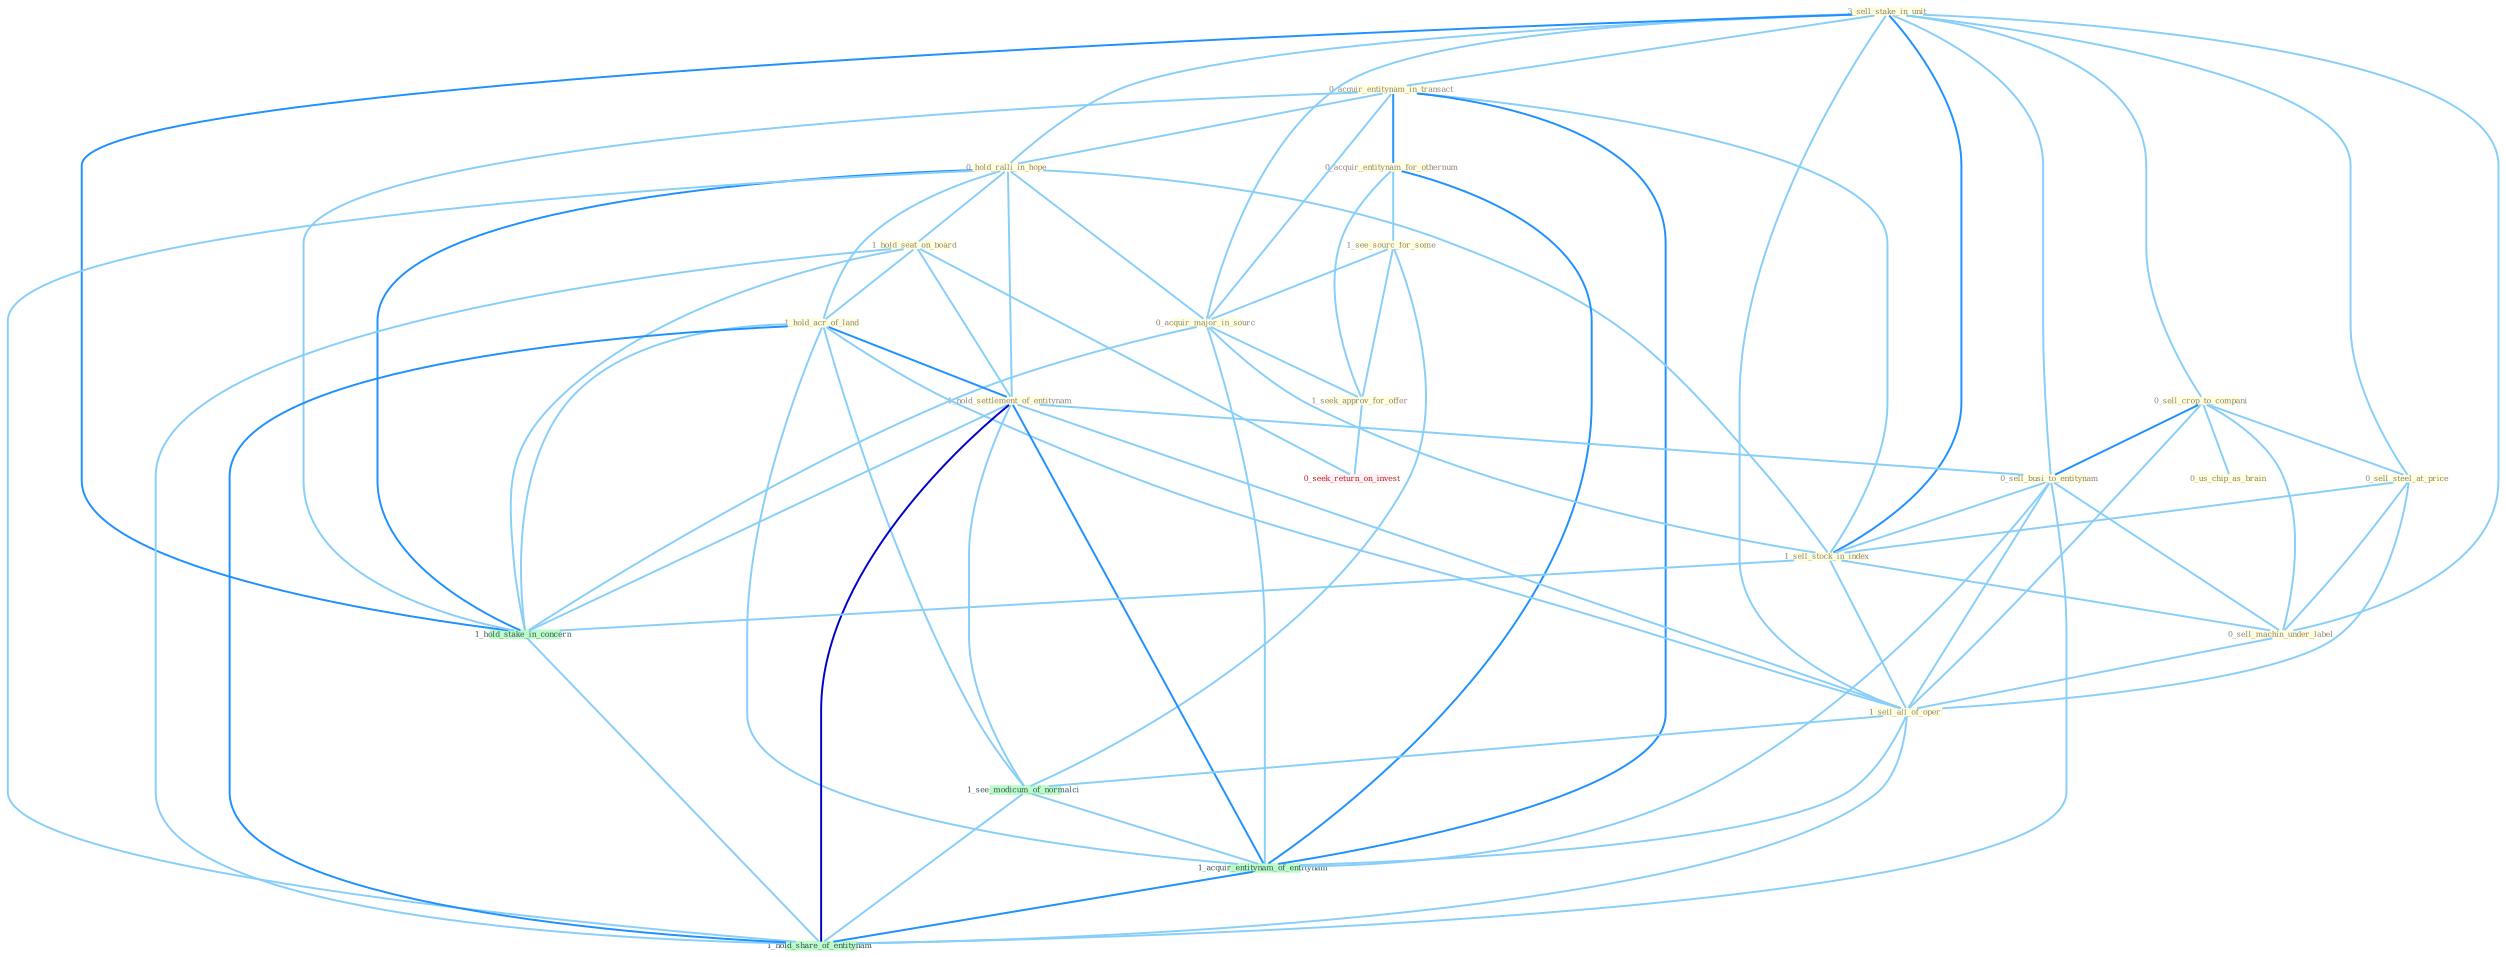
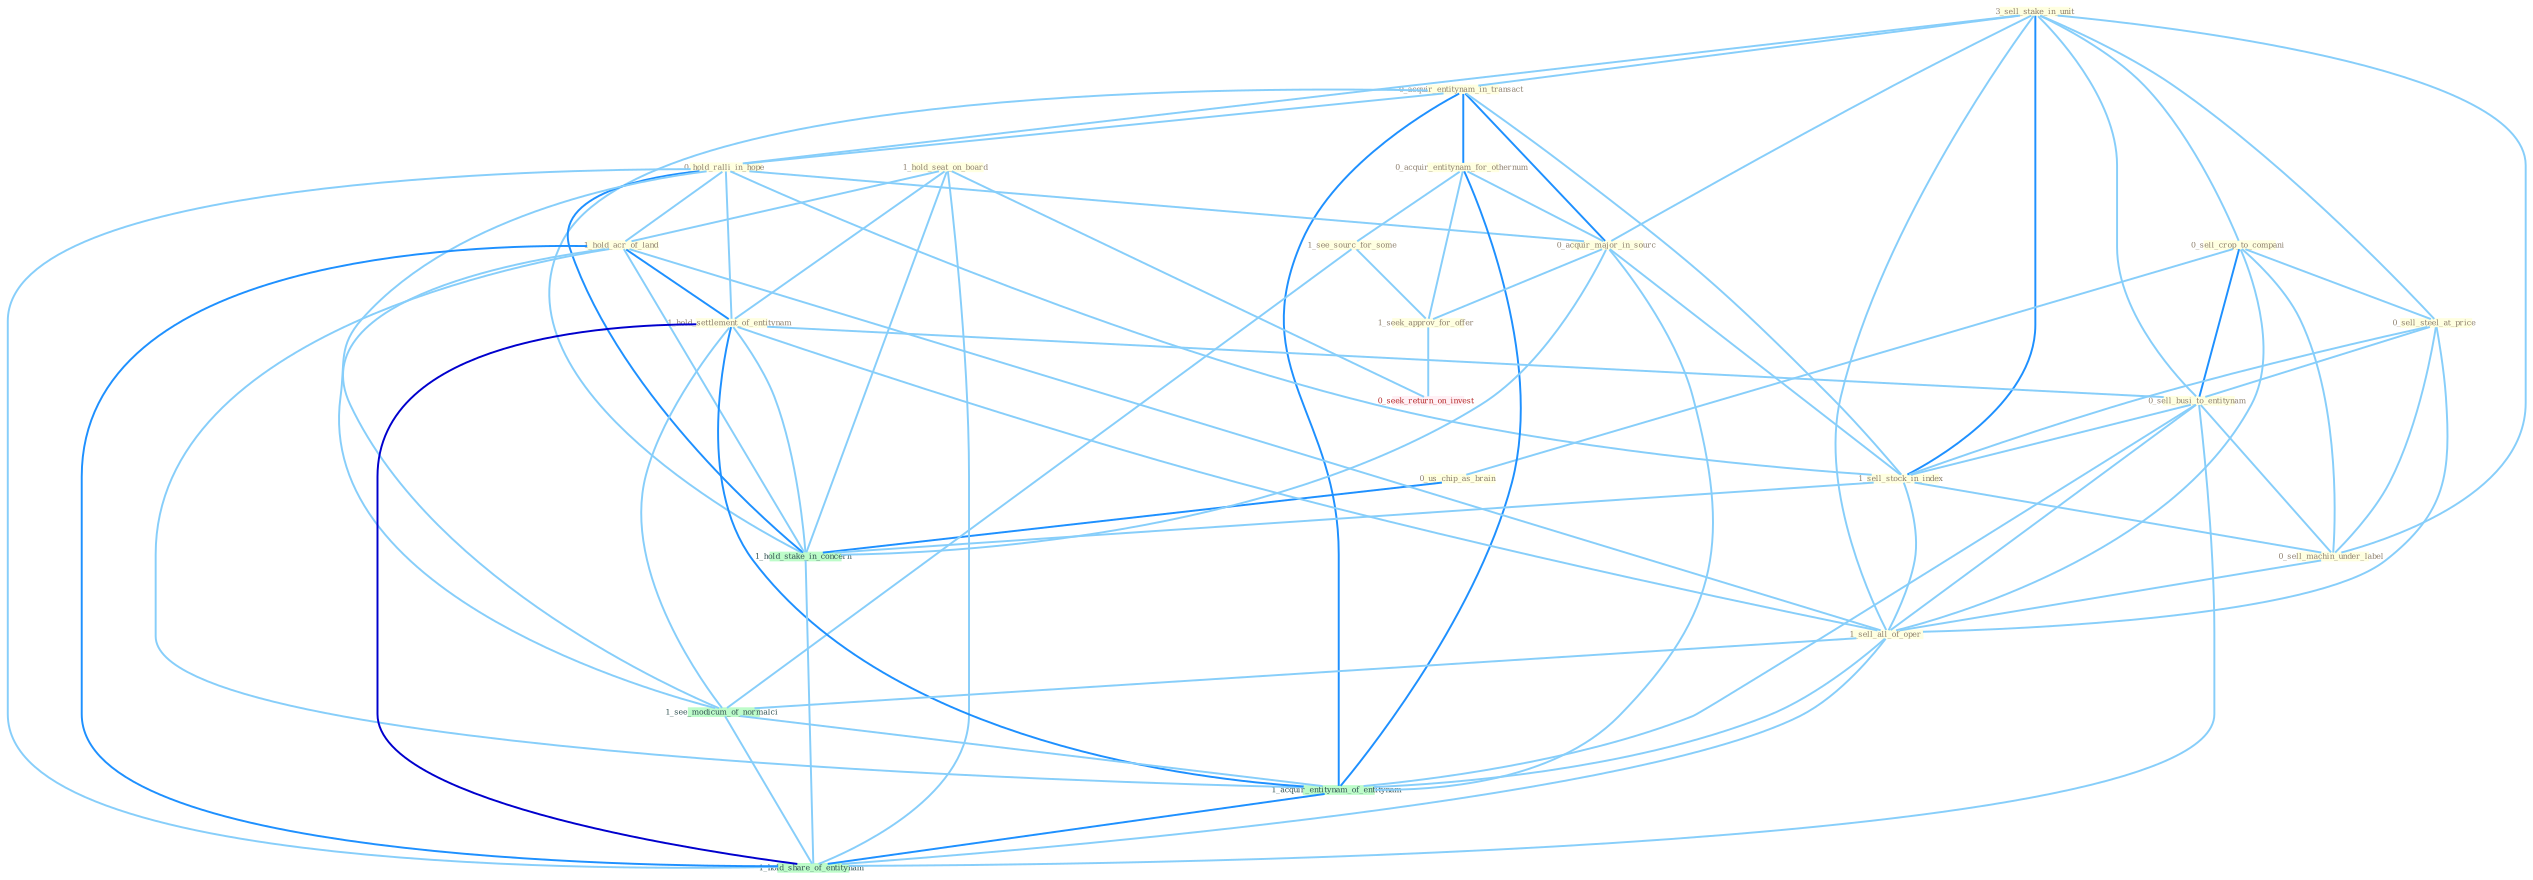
edge "3_sell_stake_in_unit" -- "1_hold_stake_in_concern": now "0_us_chip_as_brain" -- "1_hold_stake_in_concern"
edge "0_hold_ralli_in_hope" -- "1_hold_seat_on_board": now "0_hold_ralli_in_hope" -- "1_see_modicum_of_normalci"
edge "0_acquir_entitynam_in_transact" -- "0_acquir_major_in_sourc": color #87cefa -> #1e90ff
edge "1_see_sourc_for_some" -- "0_acquir_major_in_sourc": now "0_acquir_entitynam_for_othernum" -- "0_acquir_major_in_sourc"
edge "0_sell_steel_at_price" -- "0_sell_busi_to_entitynam": added
